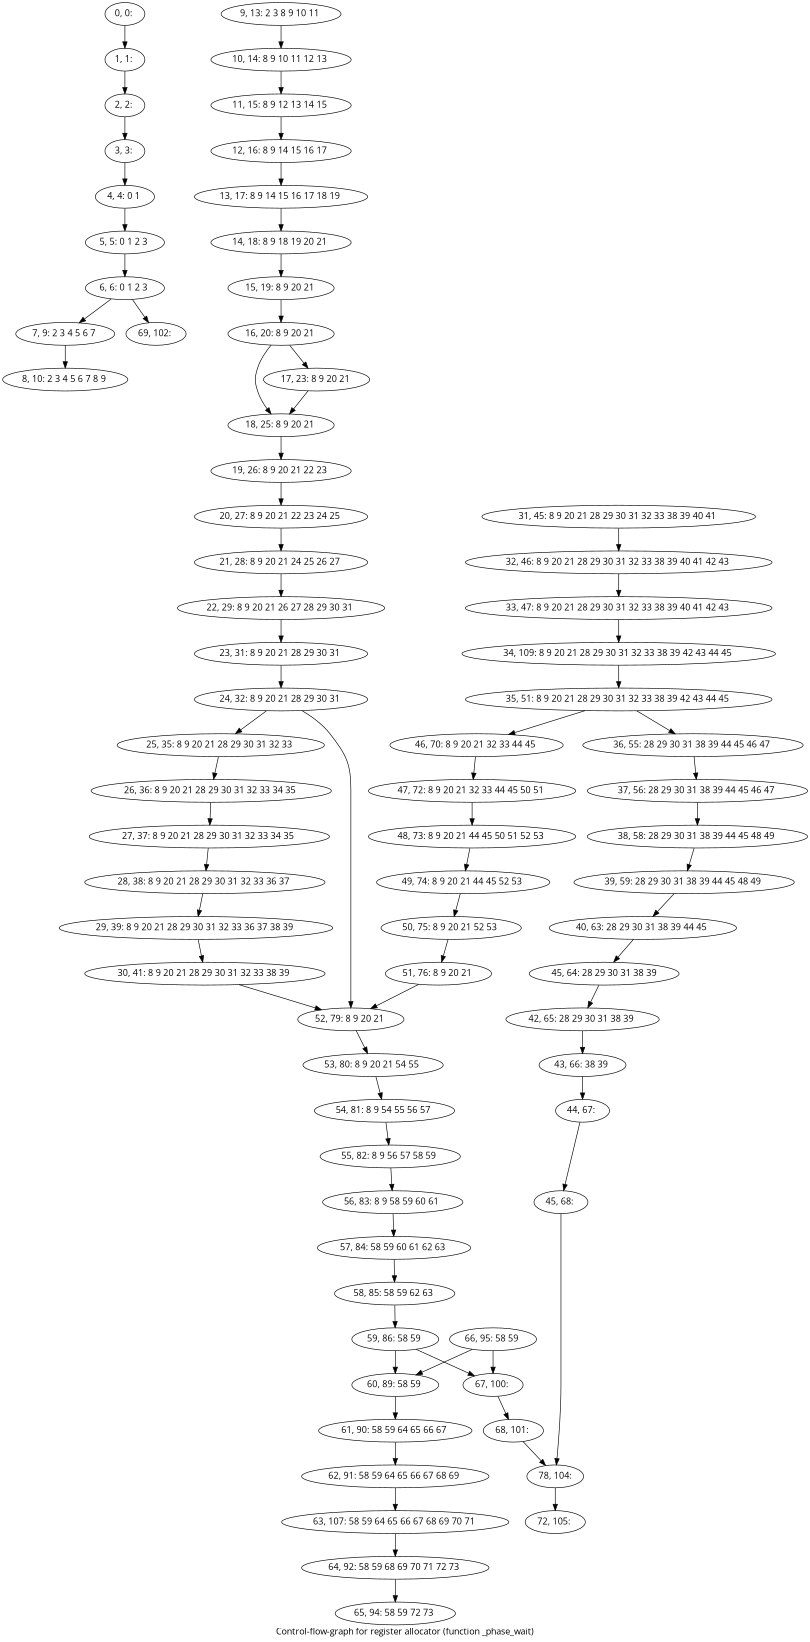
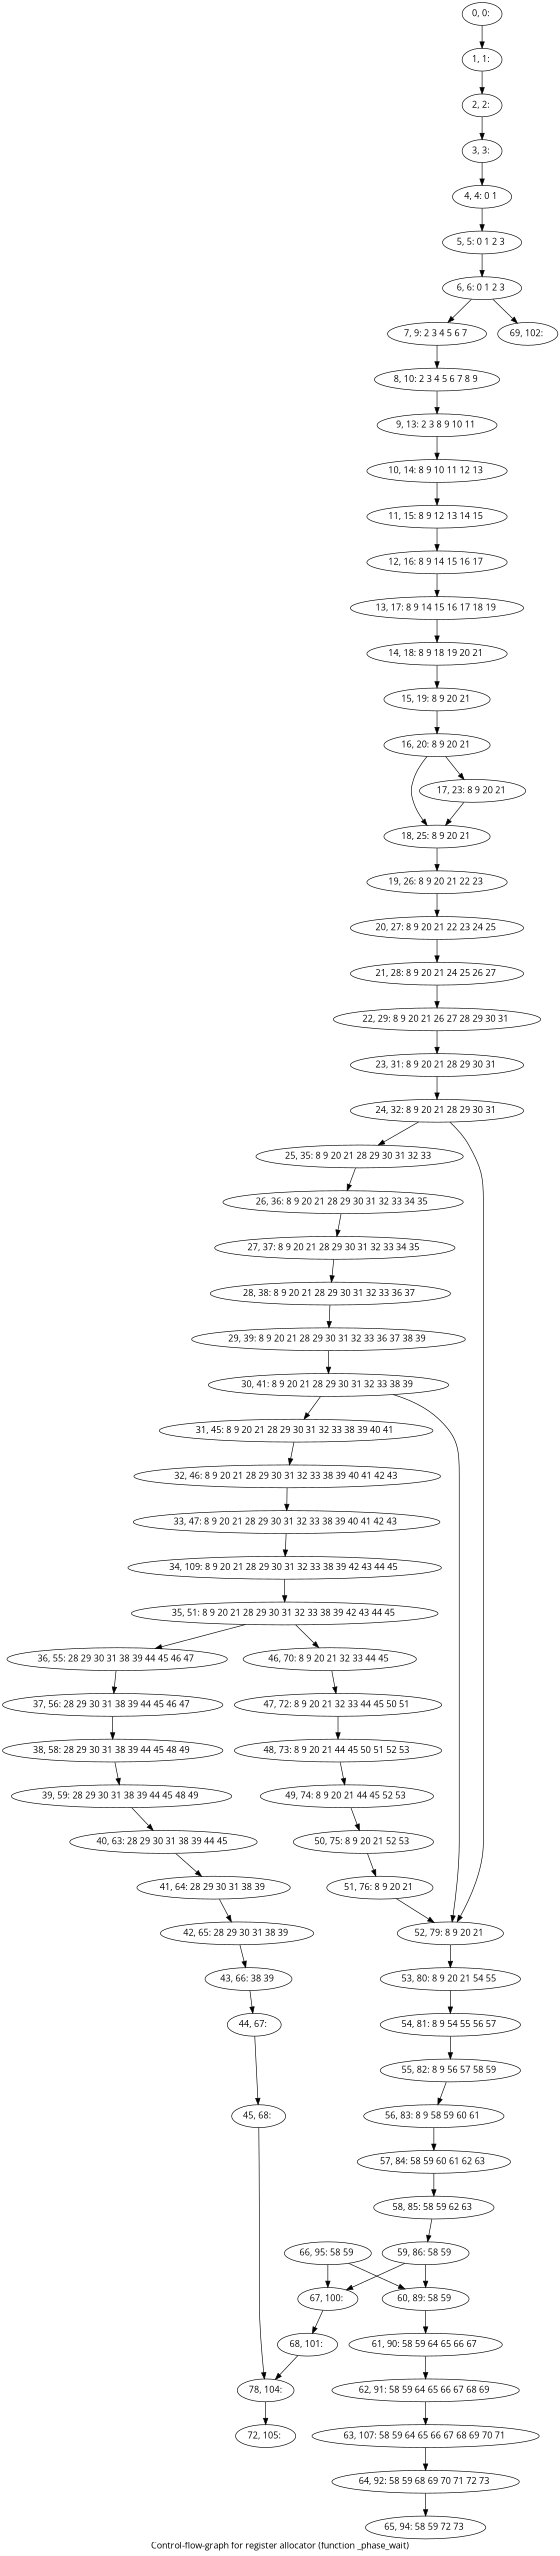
edge "8, 10: 2 3 4 5 6 7 8 9" -> "9, 13: 2 3 8 9 10 11": added
node "45, 64: 28 29 30 31 38 39": label "45, 64: 28 29 30 31 38 39" -> "41, 64: 28 29 30 31 38 39"
edge "30, 41: 8 9 20 21 28 29 30 31 32 33 38 39" -> "31, 45: 8 9 20 21 28 29 30 31 32 33 38 39 40 41": added
